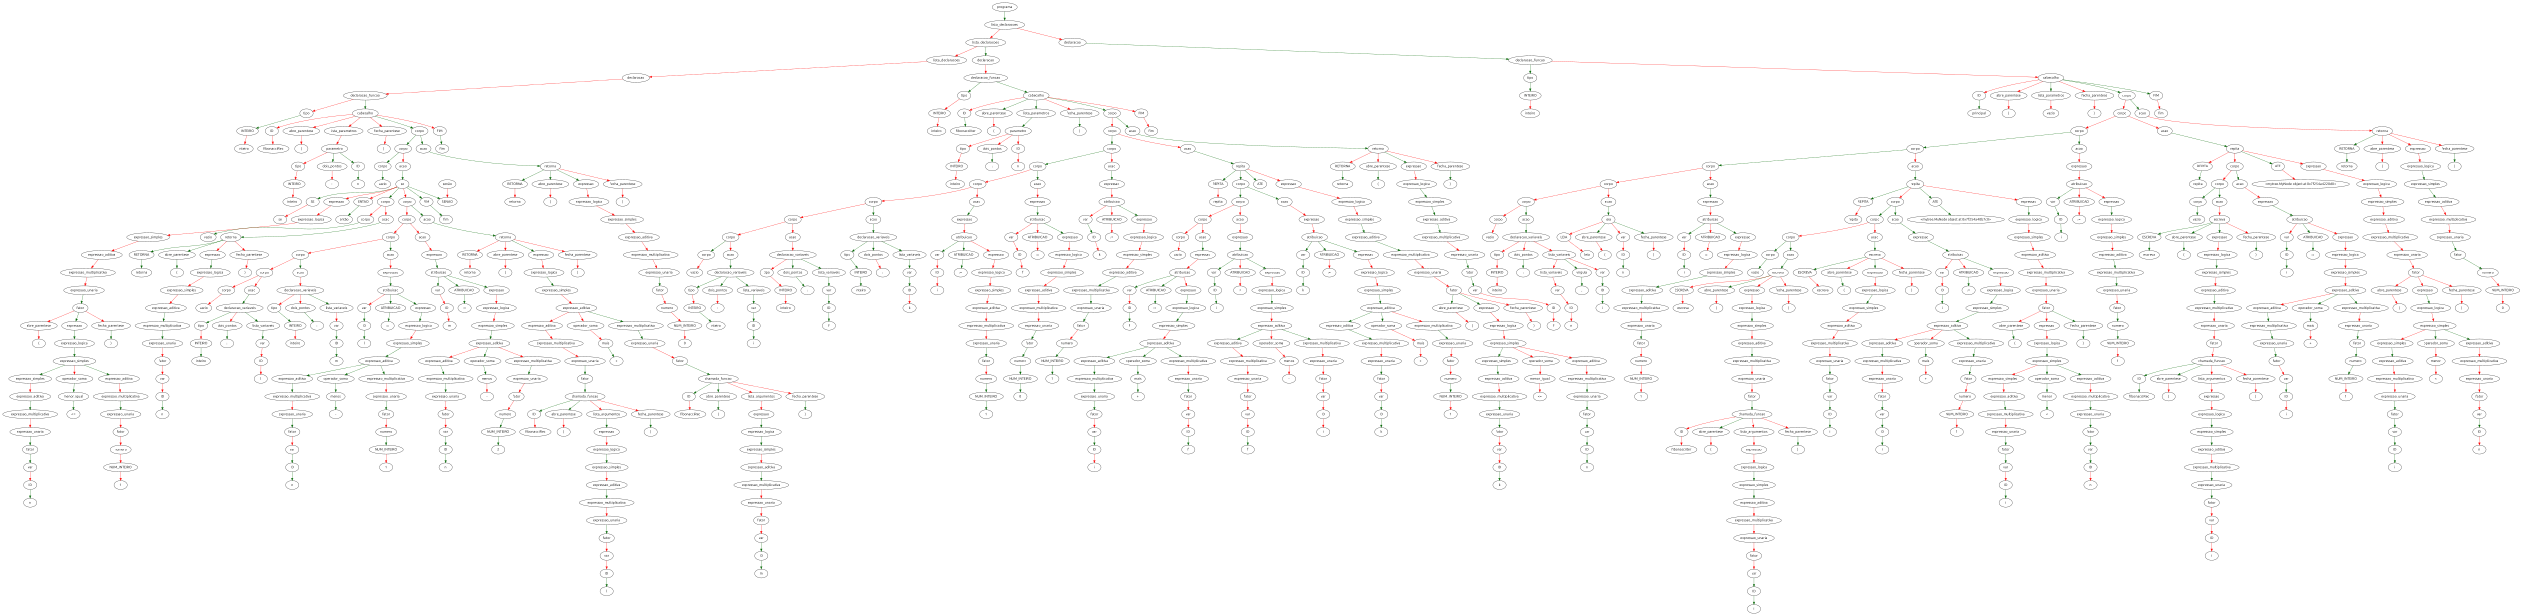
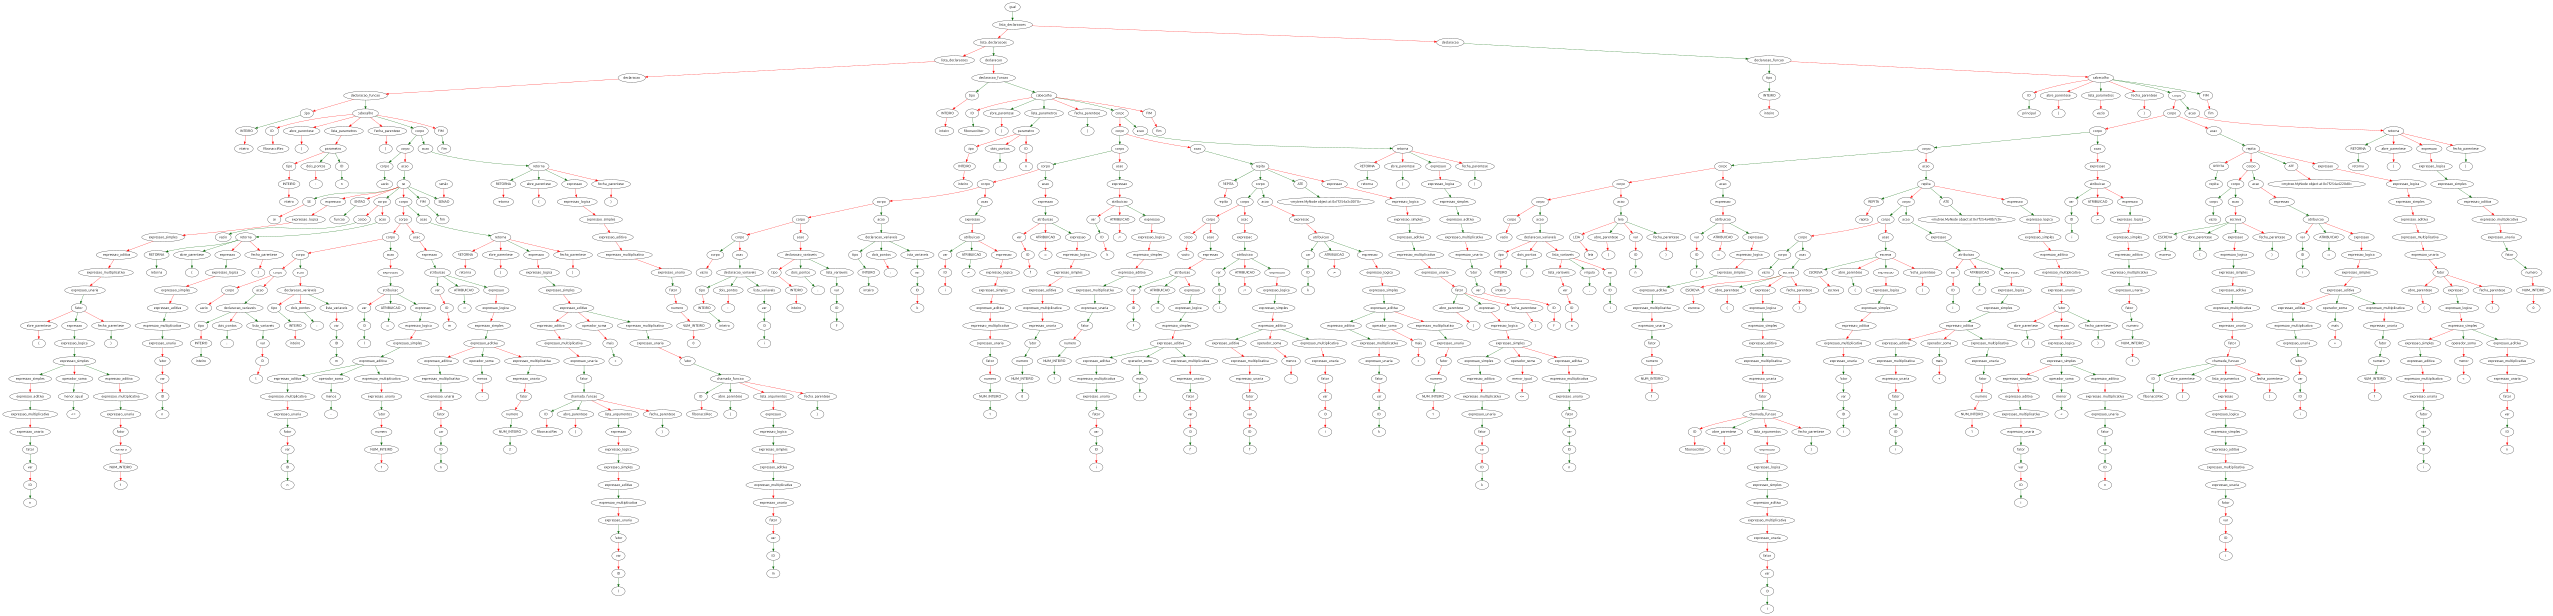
node "programa": label "programa" -> "igual"
node "<mytree.MyNode object at 0x7f254a3c0070>": added
node "então": label "então" -> "funcao"
